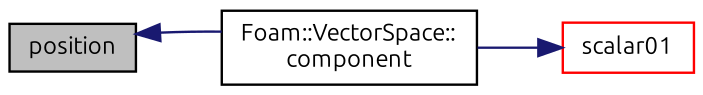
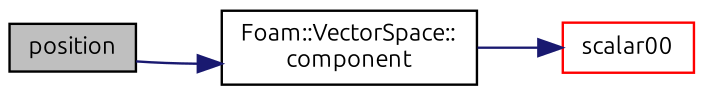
edge "Foam::VectorSpace:: component" -> "position": reversed
node "scalar01": label "scalar01" -> "scalar00"
